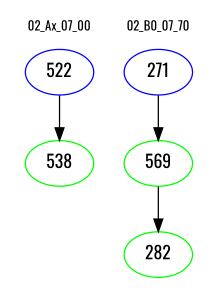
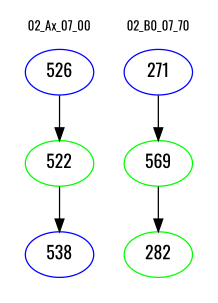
node "522": color blue -> green
node "526": added
node "538": color green -> blue
